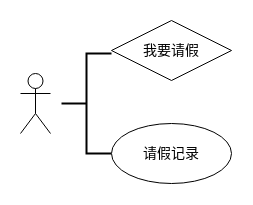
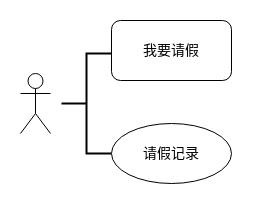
node "我要请假": shape diamond -> rounded rectangle
